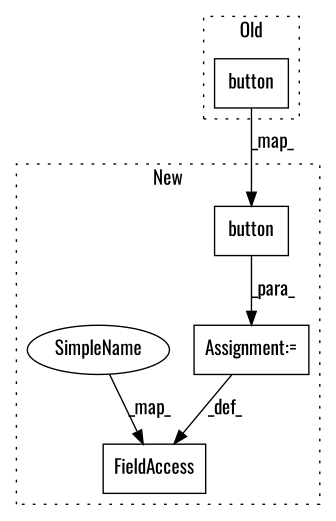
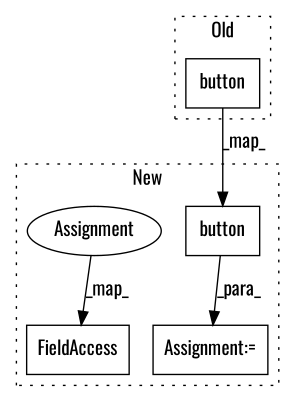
node "SimpleName": label "SimpleName" -> "Assignment"
edge "Assignment:=" -> "FieldAccess": removed, label "_def_"
